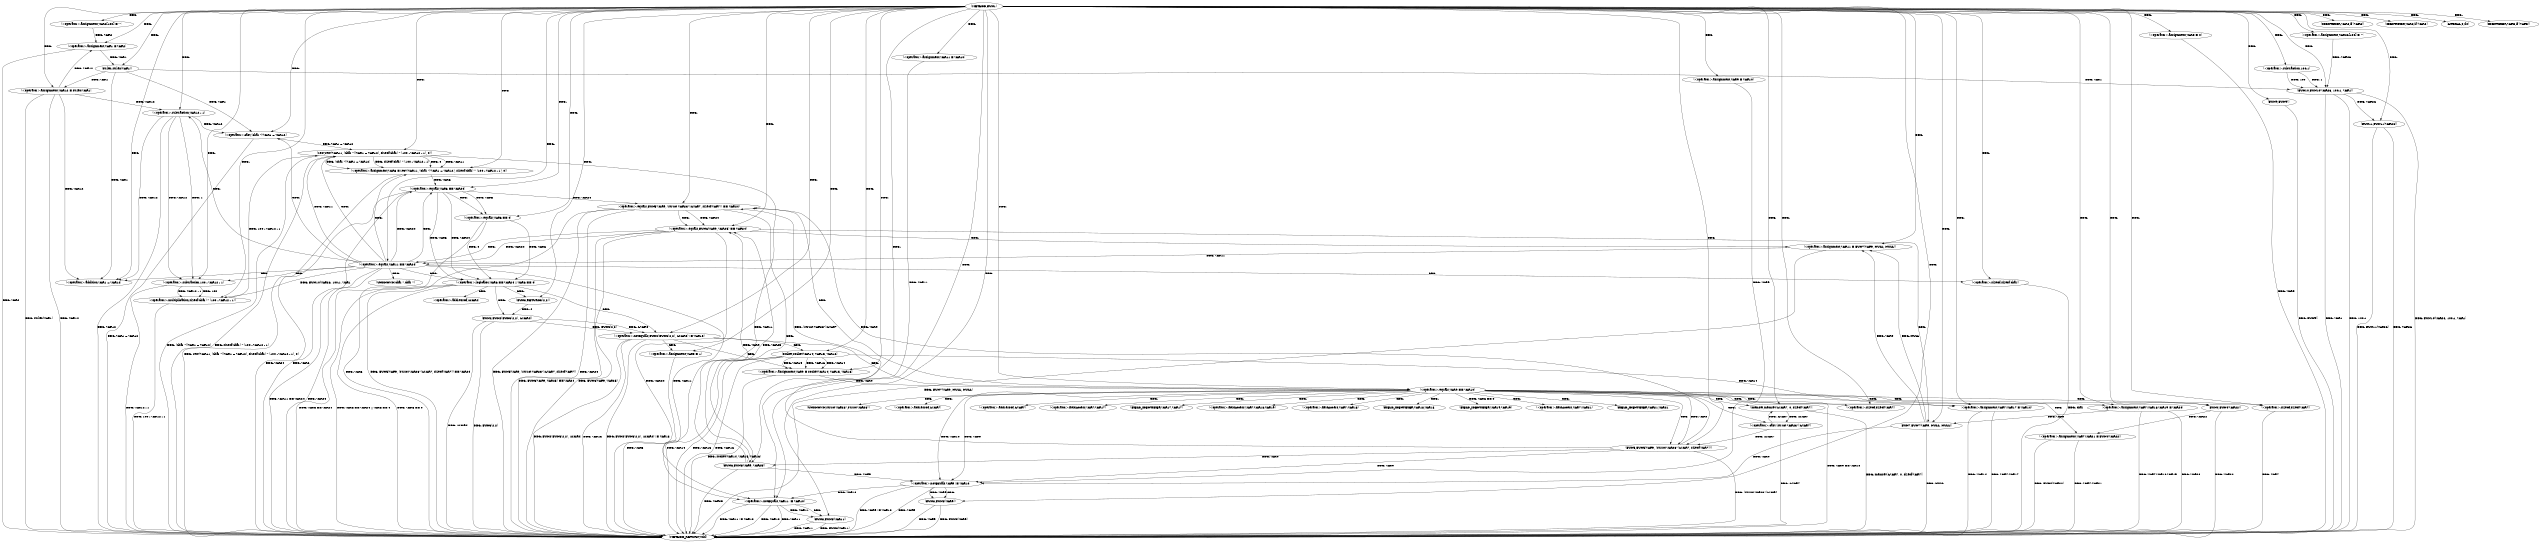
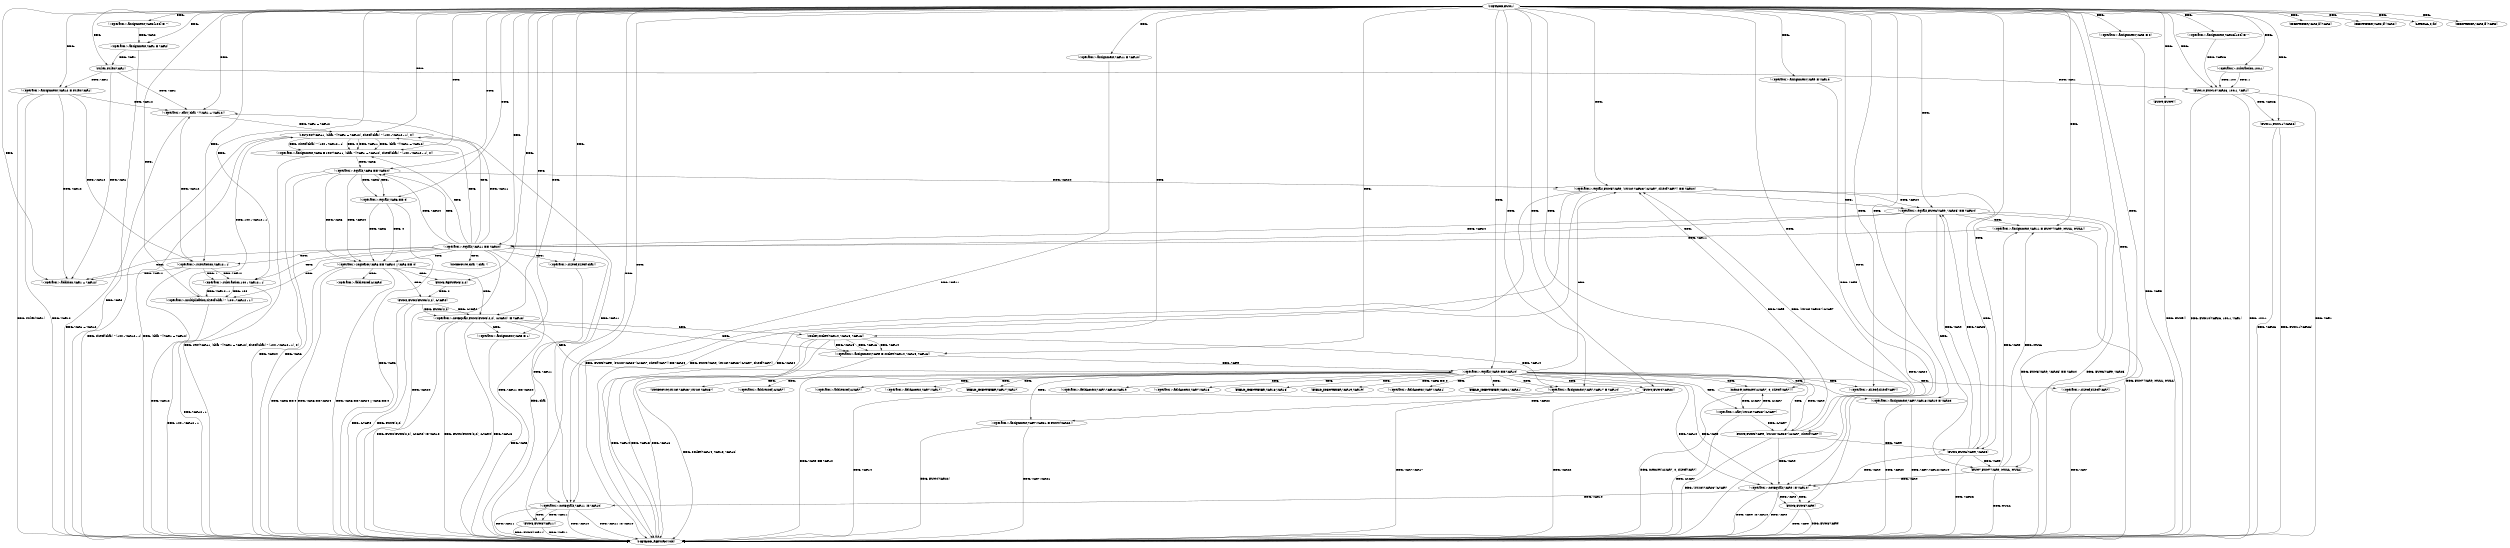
edge "(<operator>.assignment,VAR12 = strlen(VAR1))" -> "(<operator>.assignment,VAR1 = VAR2)": now "(<operator>.assignment,VAR12 = strlen(VAR1))" -> "(<operator>.cast,(char *)(VAR1 + VAR12))"
edge "(<operator>.equals,VAR11 == VAR24)" -> "(<operator>.multiplication,sizeof(char) * (100 - VAR12 - 1))": label "DDG: FUN10(VAR26, 100-1, VAR1)" -> "CDG: "
edge "(<operator>.assignment,VAR7.VAR18.VAR19 = VAR20)" -> "(FUN7,FUN7(VAR9, NULL, NULL))": now "(FUN6,FUN6(VAR9, VAR25))" -> "(FUN7,FUN7(VAR9, NULL, NULL))"
